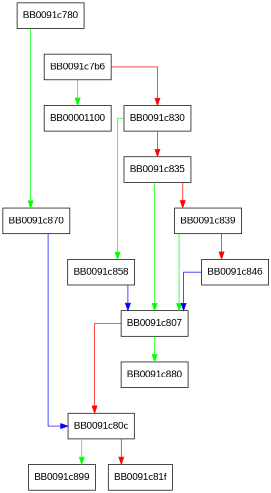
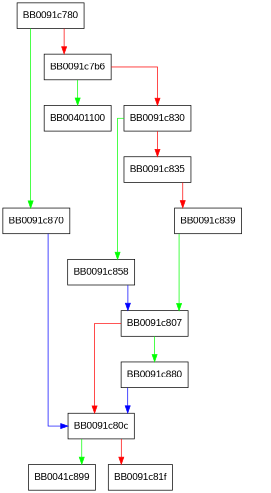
edge "BB0091c780" -> "BB0091c7b6": added
node "BB00001100": label "BB00001100" -> "BB00401100"
edge "BB0091c835" -> "BB0091c807": removed
node "BB0091c846": removed
edge "BB0091c880" -> "BB0091c80c": added
node "BB0091c899": label "BB0091c899" -> "BB0041c899"
